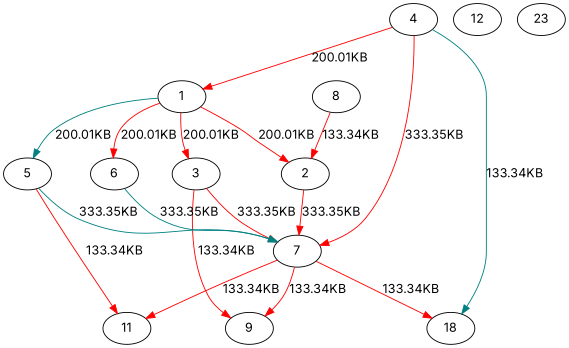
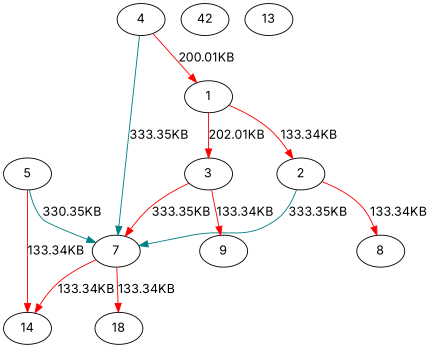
node "12": label "12" -> "42"
node "23": label "23" -> "13"
edge "1" -> "5": removed, label "200.01KB"
edge "8" -> "2": reversed
edge "1" -> "3": label "200.01KB" -> "202.01KB"
edge "1" -> "2": label "200.01KB" -> "133.34KB"
edge "4" -> "7": color red -> teal
edge "4" -> "18": removed, label "133.34KB"
node "6": removed
edge "2" -> "7": color red -> teal
edge "5" -> "7": label "333.35KB" -> "330.35KB"
edge "7" -> "9": removed, label "133.34KB"
node "11": label "11" -> "14"
